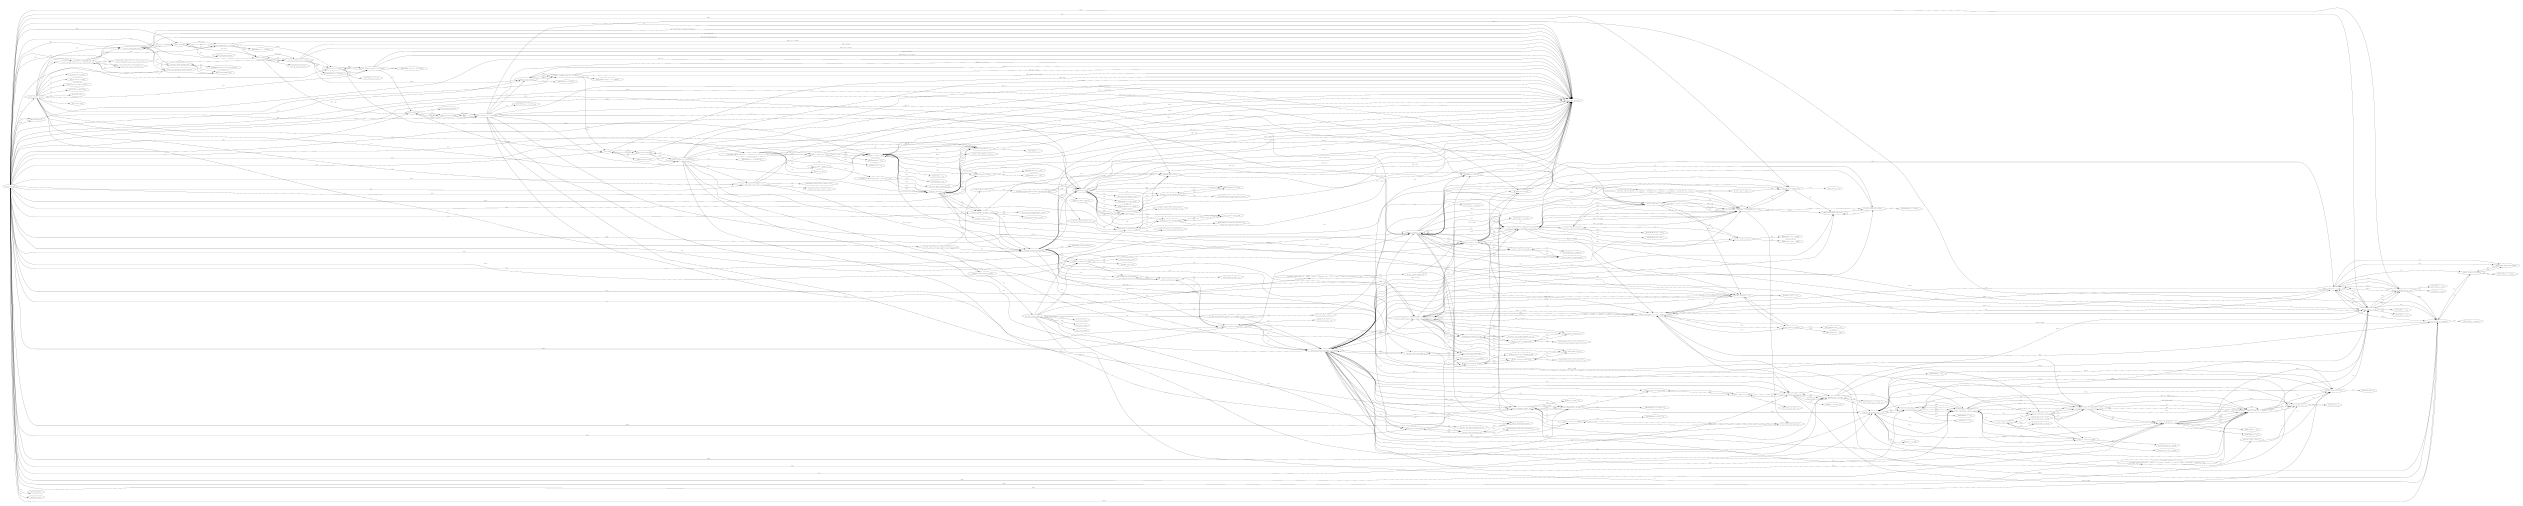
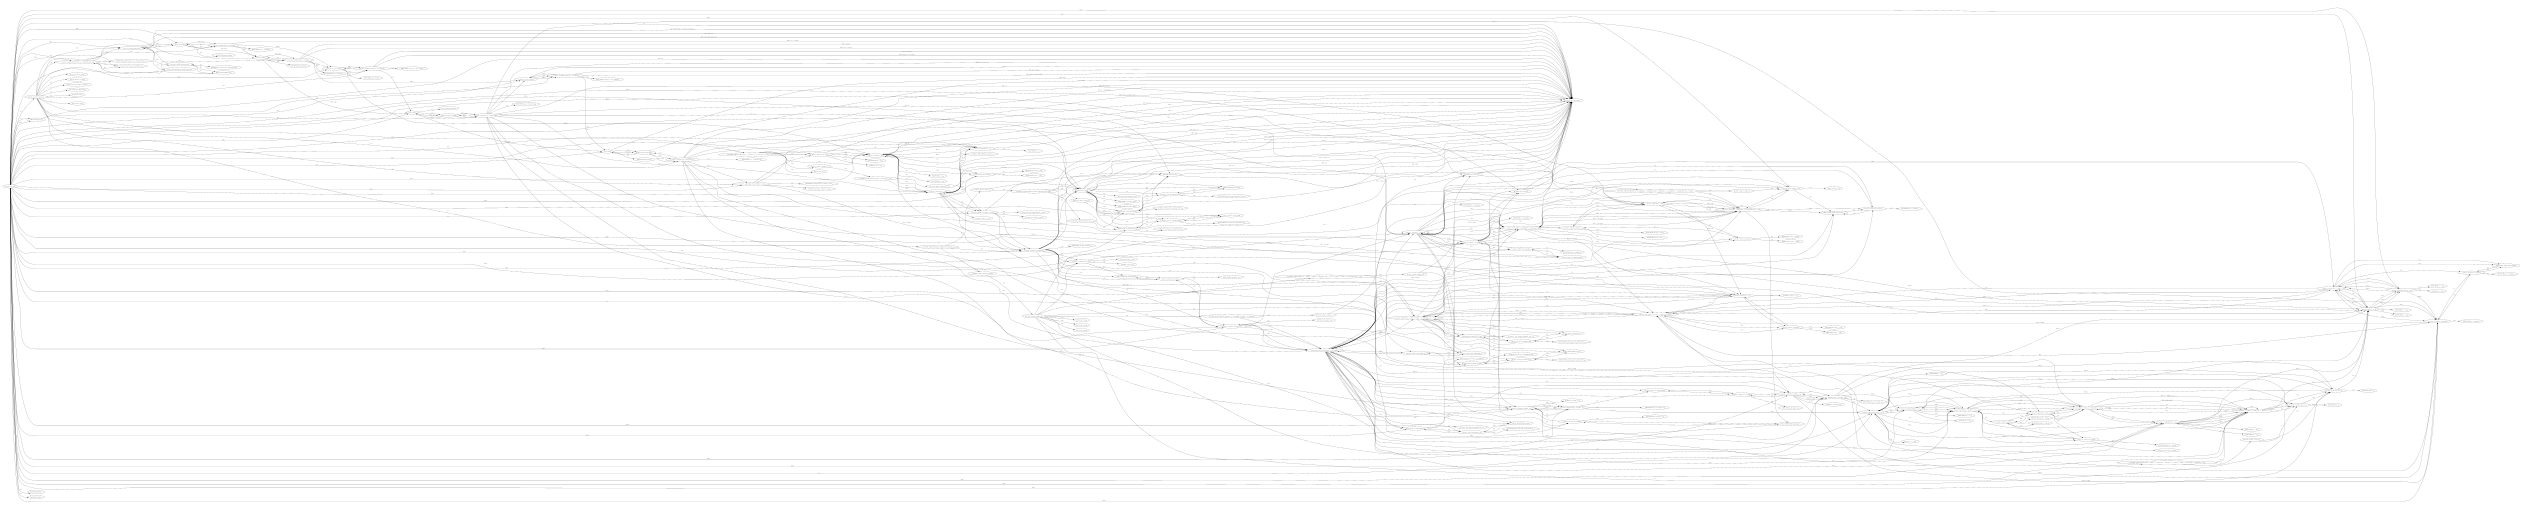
node "(IDENTIFIER,b,new char[b])": removed
